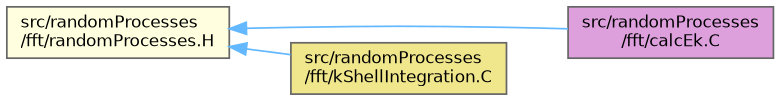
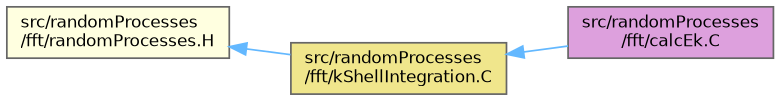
edge "src/randomProcesses /fft/calcEk.C" -> "src/randomProcesses /fft/randomProcesses.H": now "src/randomProcesses /fft/calcEk.C" -> "src/randomProcesses /fft/kShellIntegration.C"
